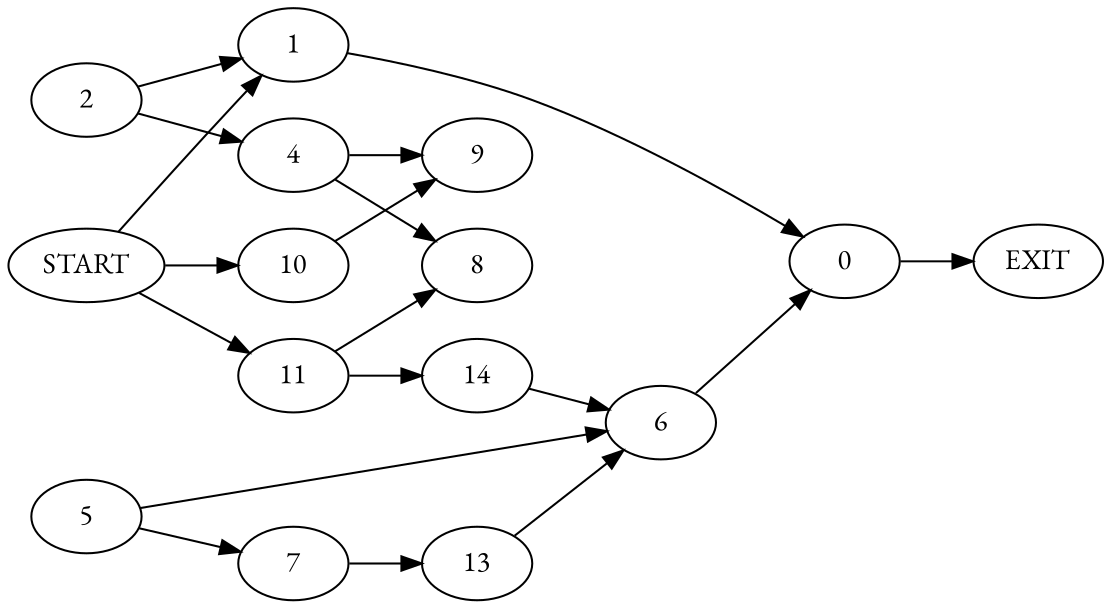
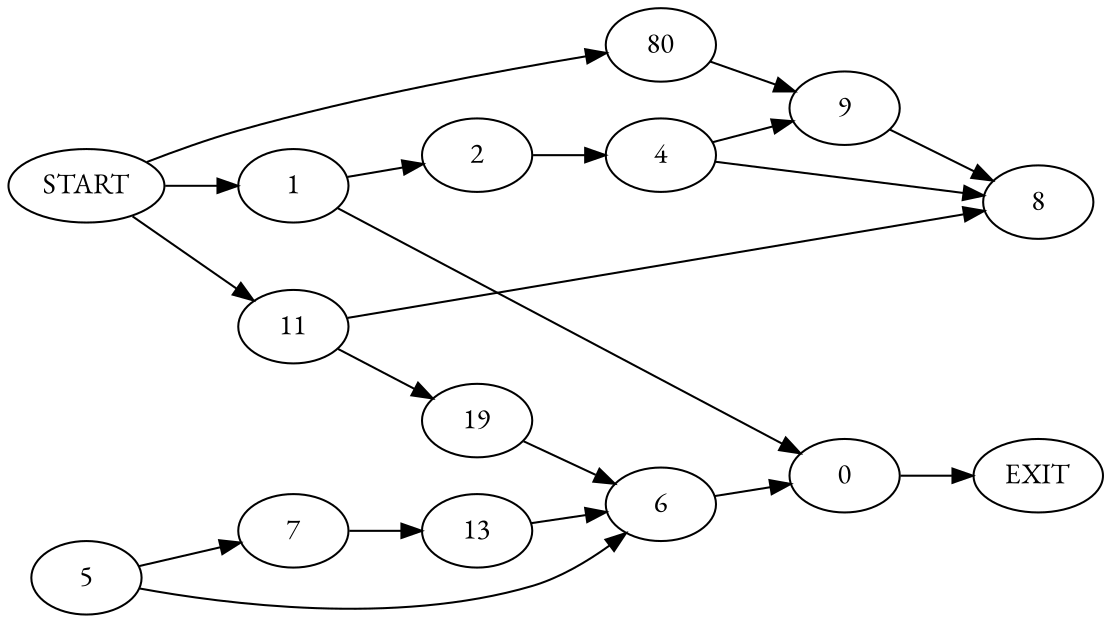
edge "2" -> "1": reversed
edge "9" -> "8": added
node "10": label "10" -> "80"
node "14": label "14" -> "19"
